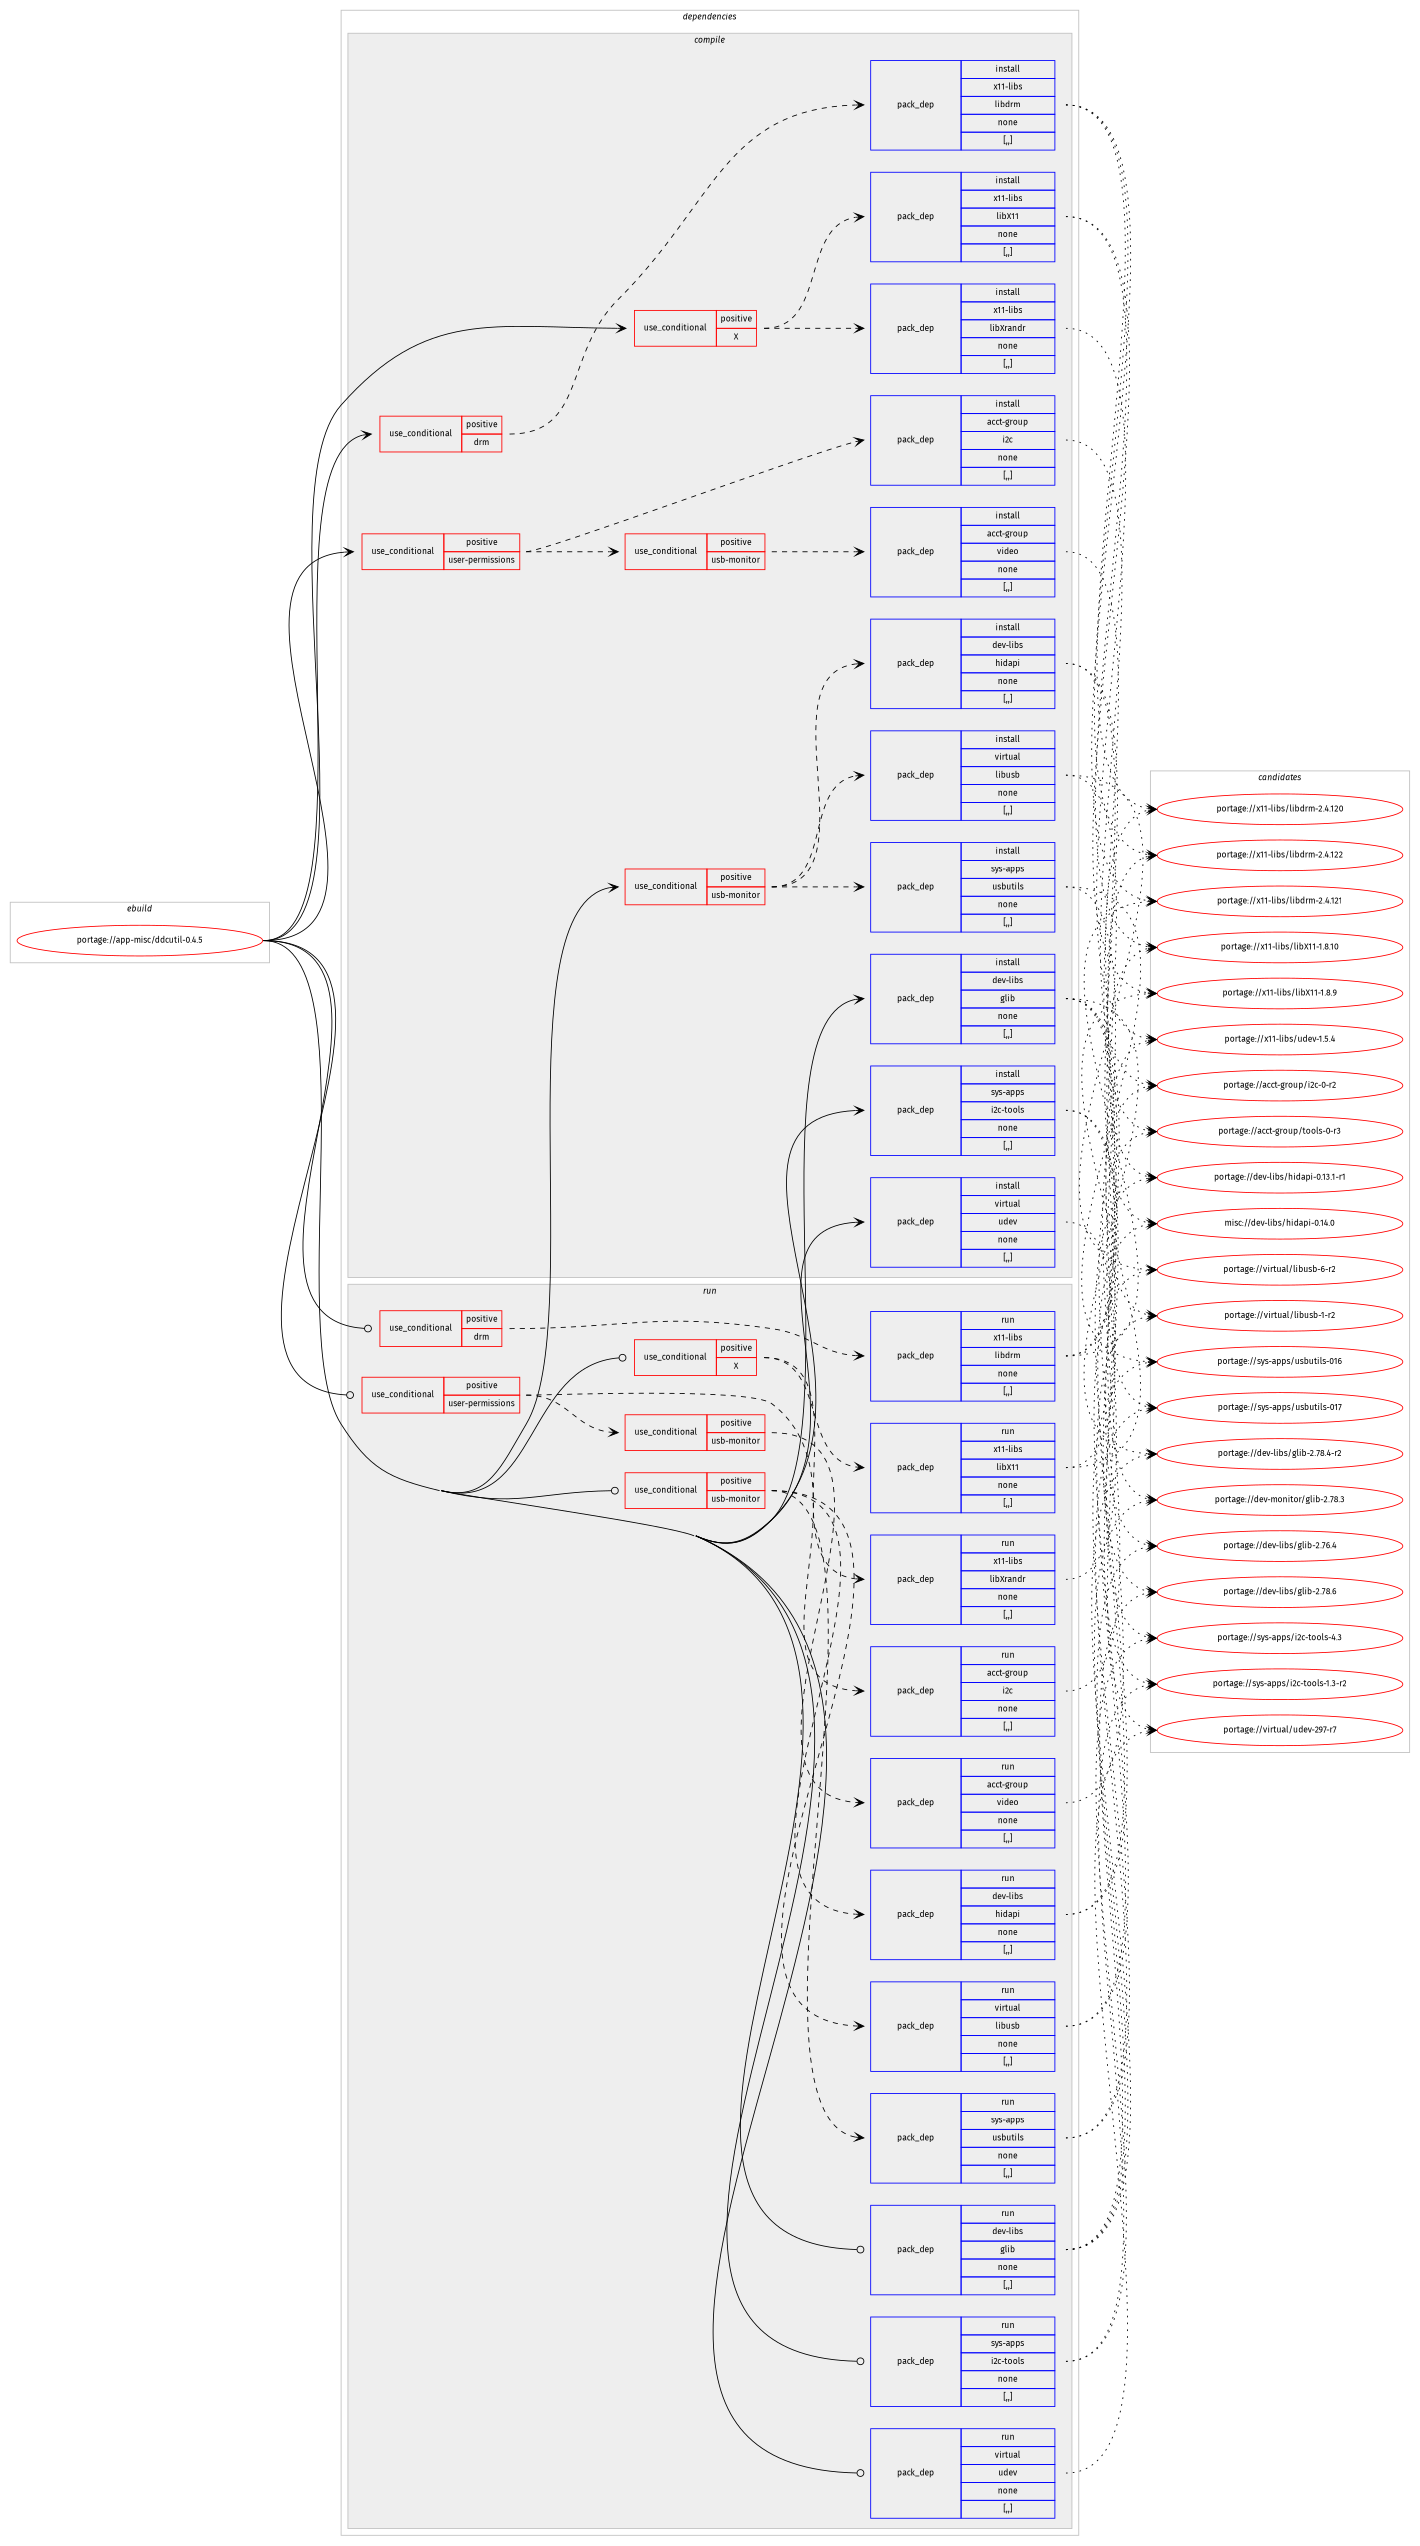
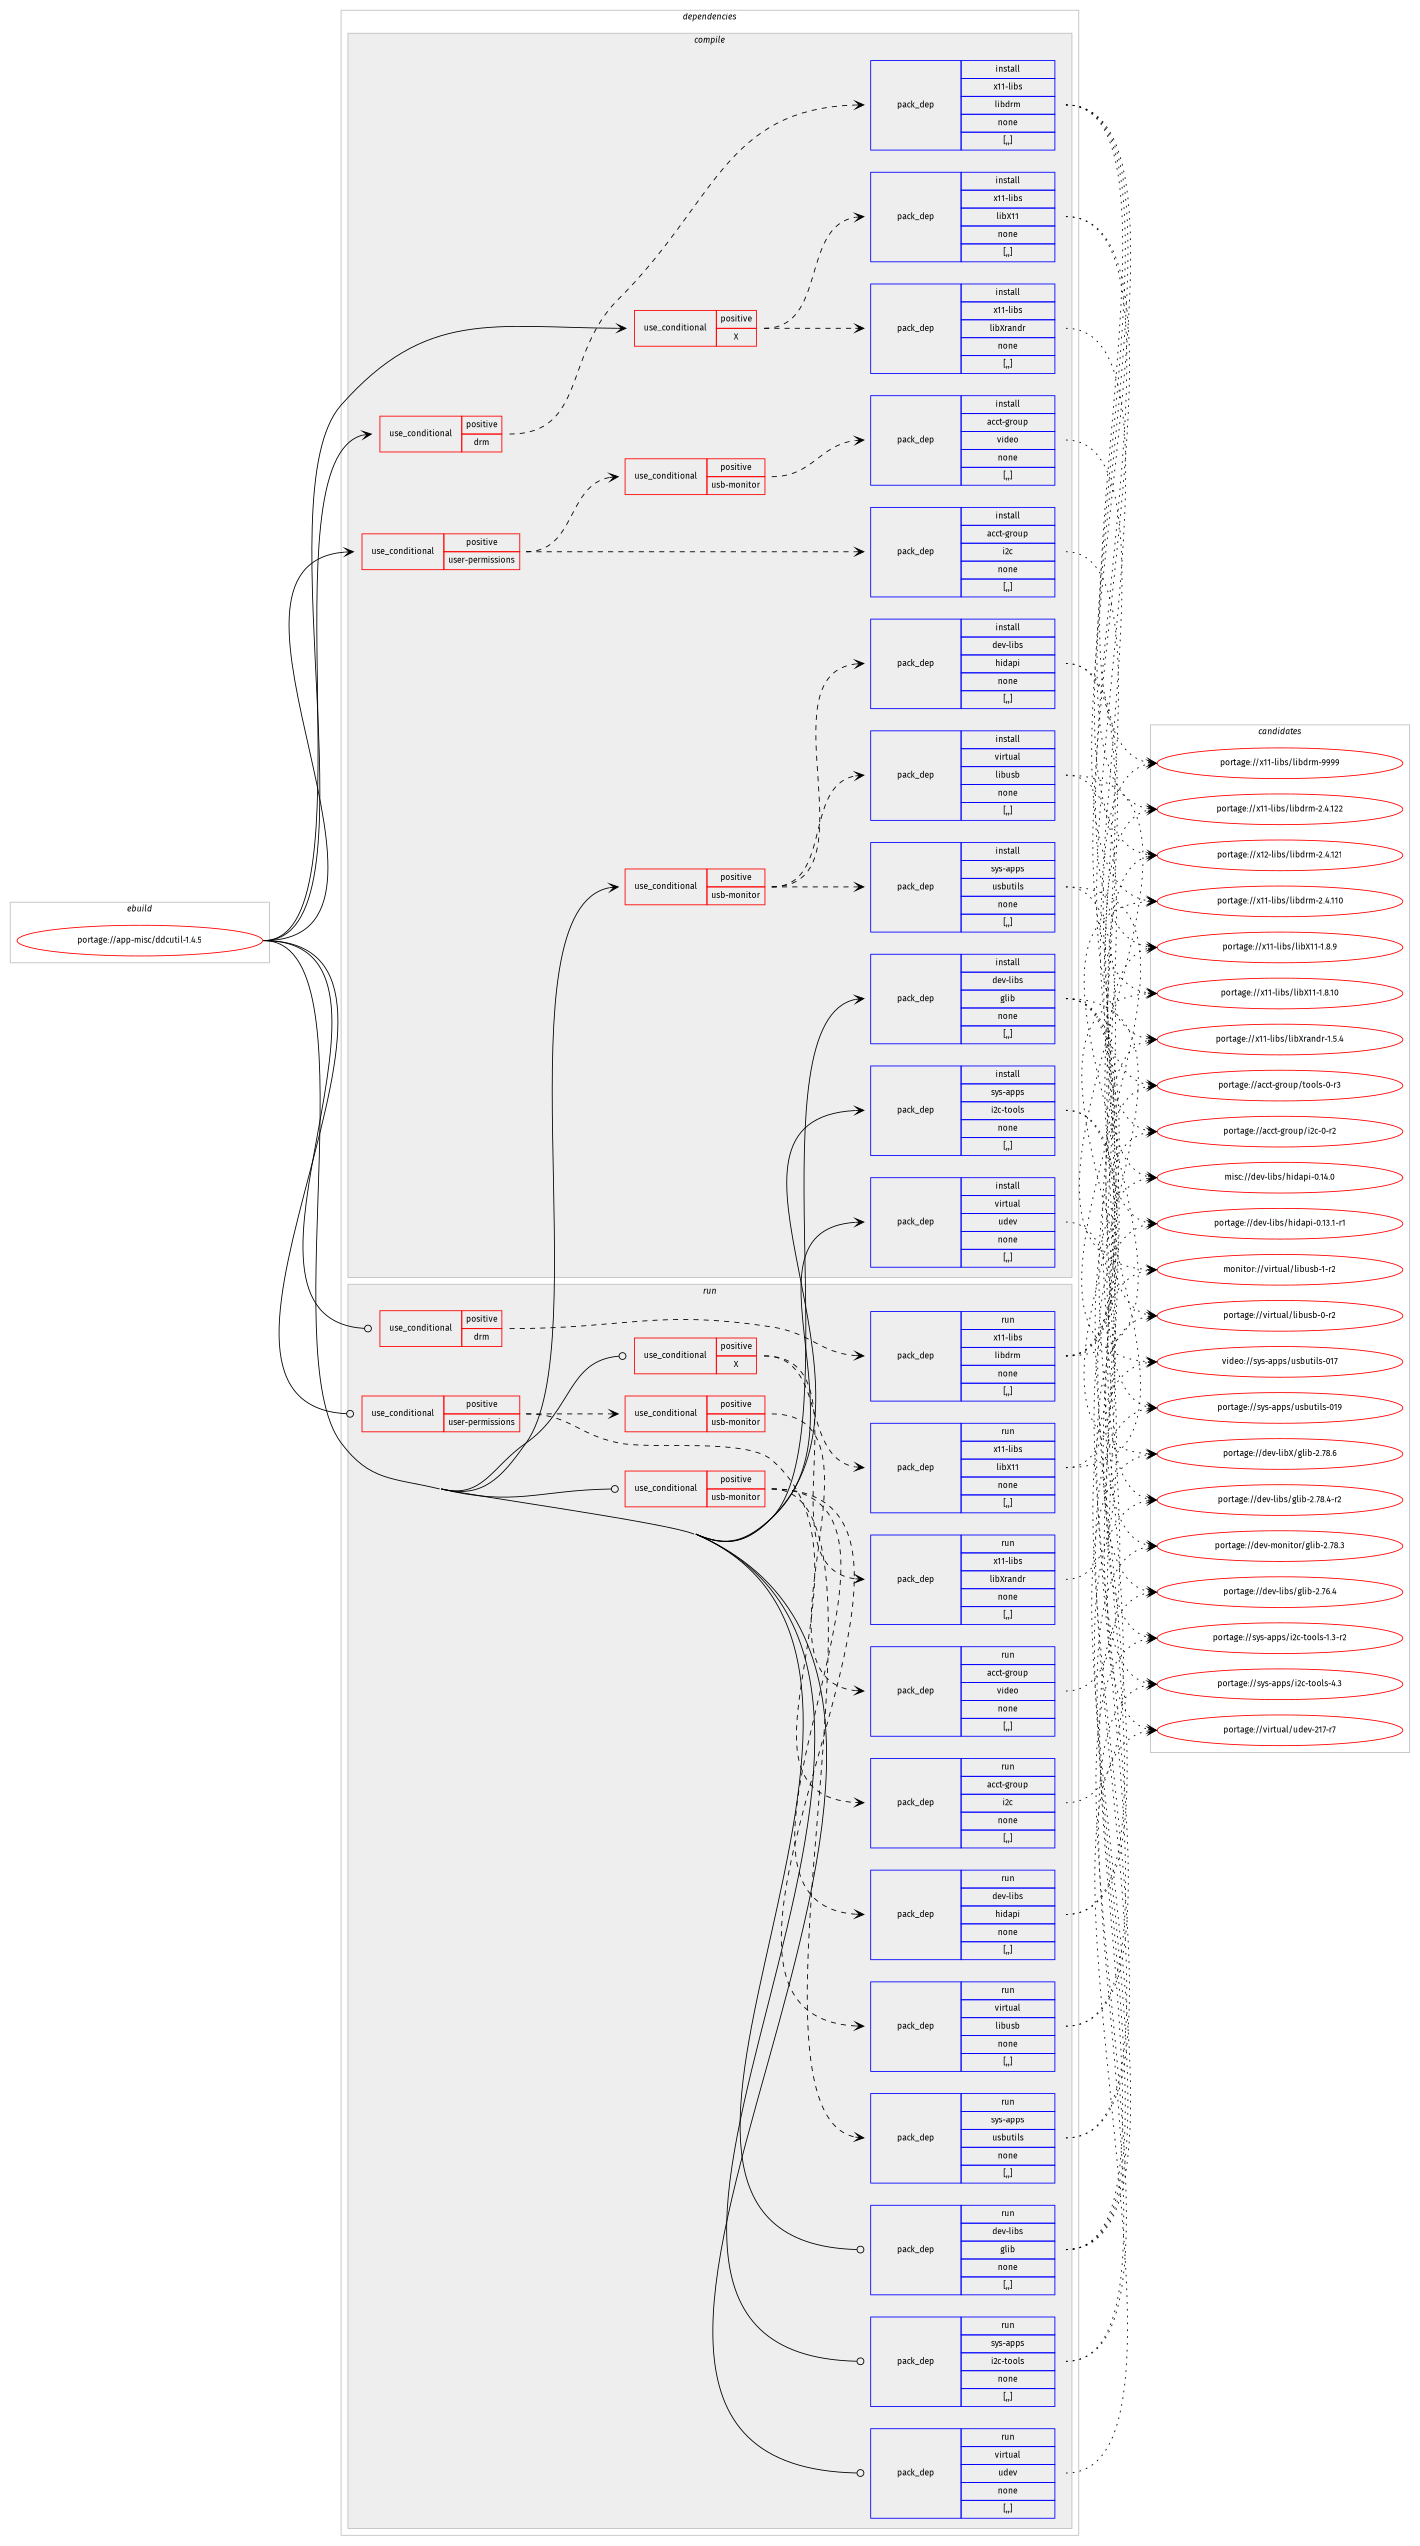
node "portage://x11-libs/libdrm-9999": added
node "portage://x11-libs/libdrm-2.4.120": label "portage://x11-libs/libdrm-2.4.120" -> "portage://x11-libs/libdrm-2.4.110"
node "portage://x11-libs/libdrm-2.4.121": label "portage://x11-libs/libdrm-2.4.121" -> "portage://x12-libs/libdrm-2.4.121"
node "portage://app-misc/ddcutil-0.4.5": label "portage://app-misc/ddcutil-0.4.5" -> "portage://app-misc/ddcutil-1.4.5"
node "portage://x11-libs/udev-1.5.4": label "portage://x11-libs/udev-1.5.4" -> "portage://x11-libs/libXrandr-1.5.4"
node "portage://virtual/libusb-6-r2": label "portage://virtual/libusb-6-r2" -> "portage://virtual/libusb-0-r2"
node "portage://virtual/libusb-1-r2": label "portage://virtual/libusb-1-r2" -> "monitor://virtual/libusb-1-r2"
node "portage://sys-apps/usbutils-016": label "portage://sys-apps/usbutils-016" -> "portage://sys-apps/usbutils-019"
node "portage://sys-apps/usbutils-017": label "portage://sys-apps/usbutils-017" -> "video://sys-apps/usbutils-017"
node "portage://dev-libs/glib-2.78.6": label "portage://dev-libs/glib-2.78.6" -> "portage://dev-libX/glib-2.78.6"
node "portage://virtual/udev-297-r7": label "portage://virtual/udev-297-r7" -> "portage://virtual/udev-217-r7"
